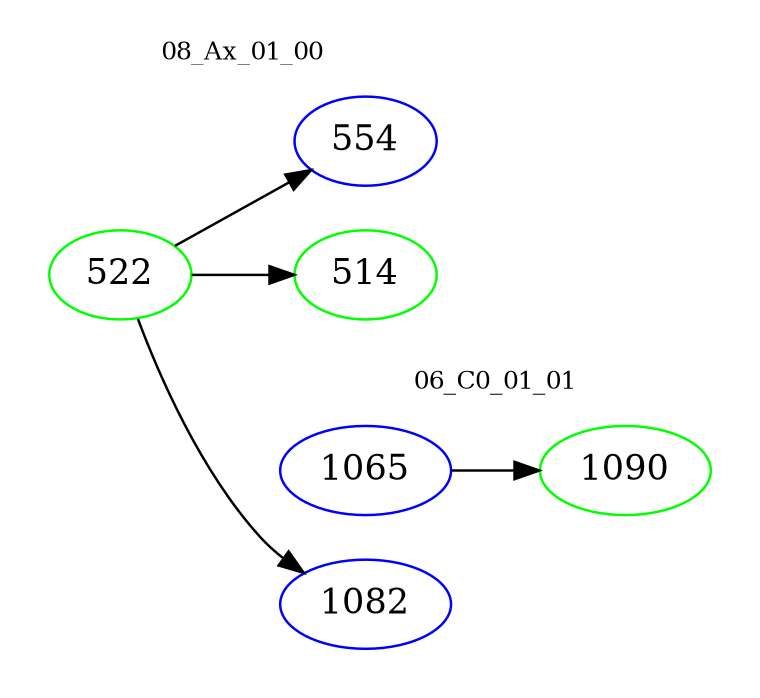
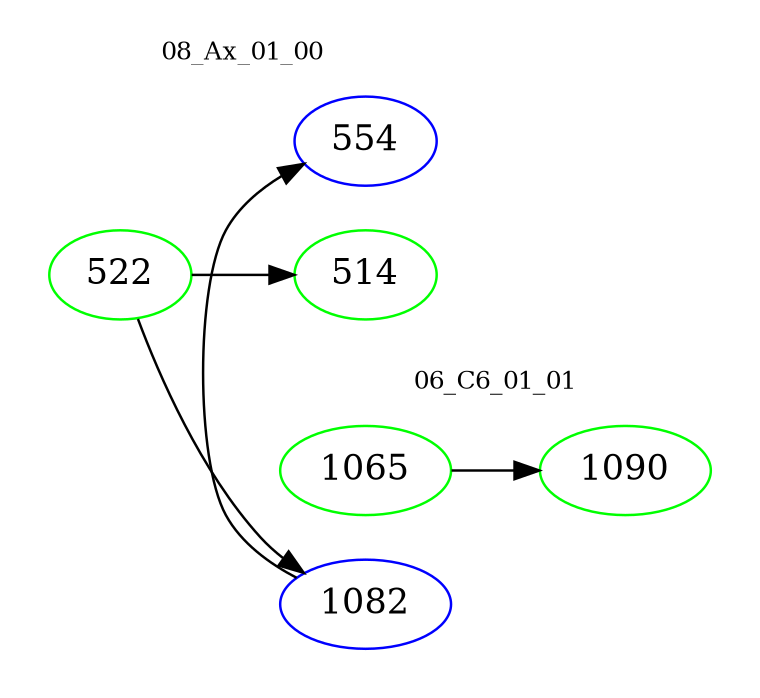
edge "522" -> "554": now "1082" -> "554"
cluster "06_C0_01_01": label "06_C0_01_01" -> "06_C6_01_01"
node "1065": color blue -> green
